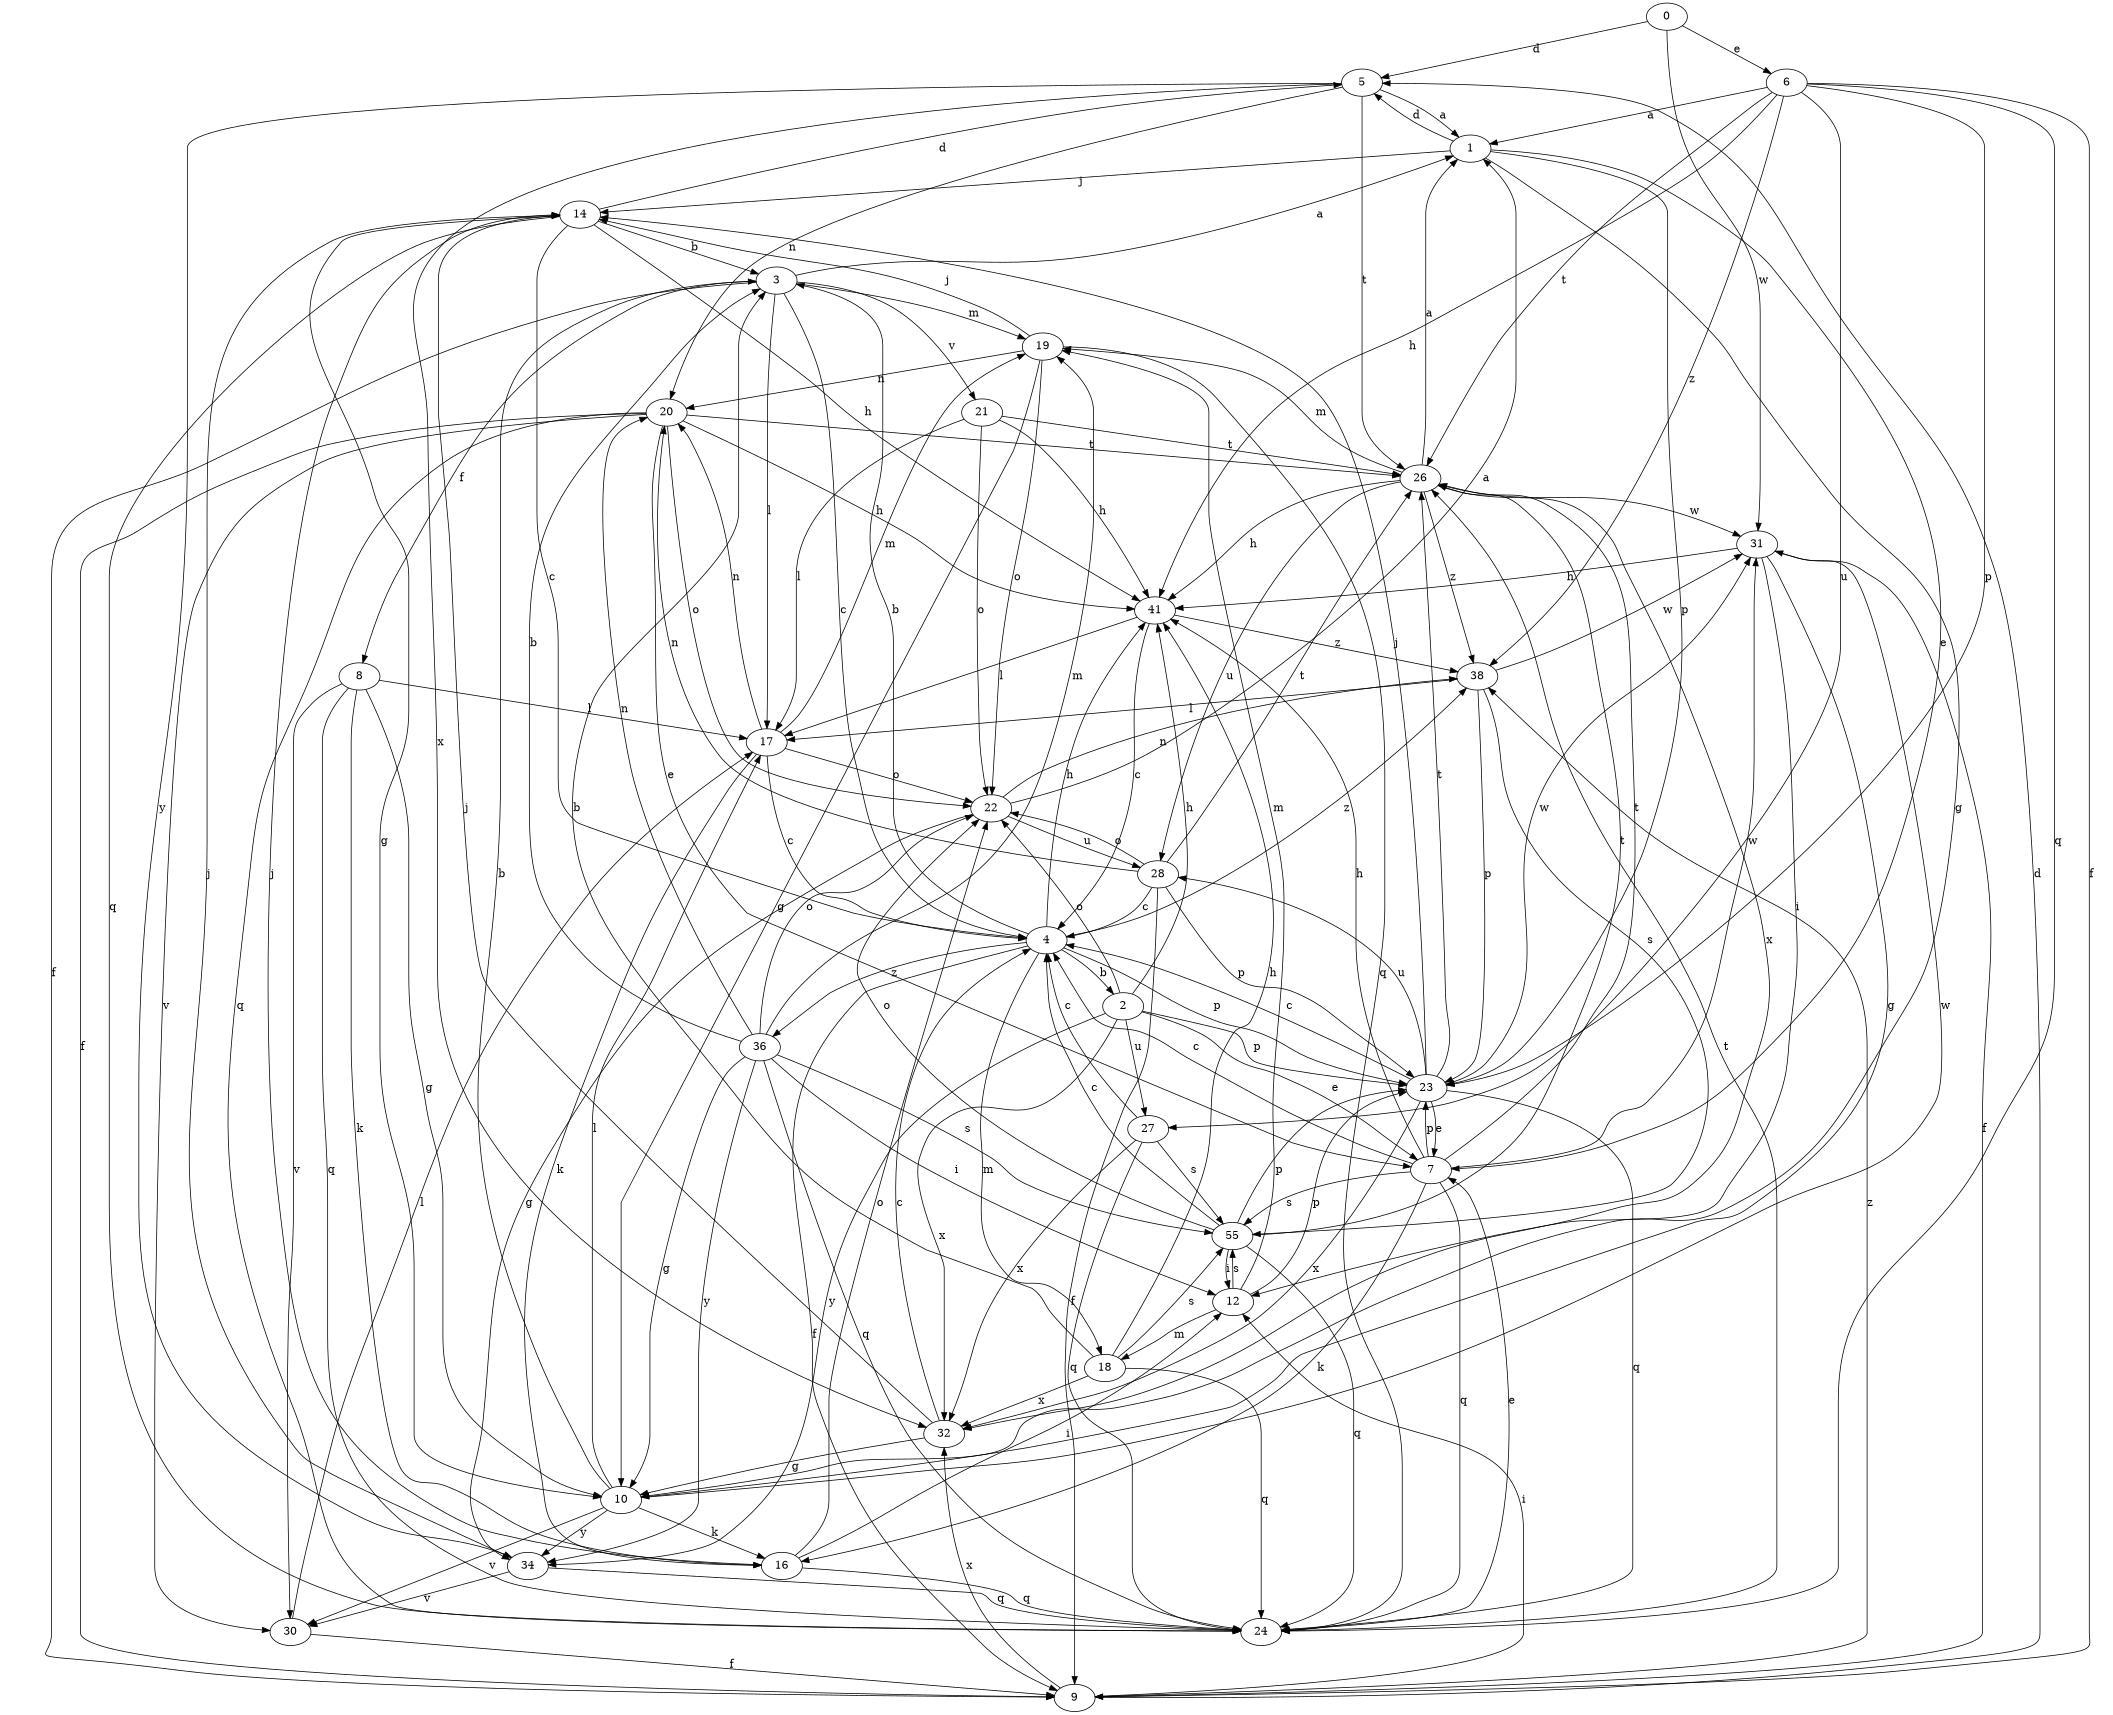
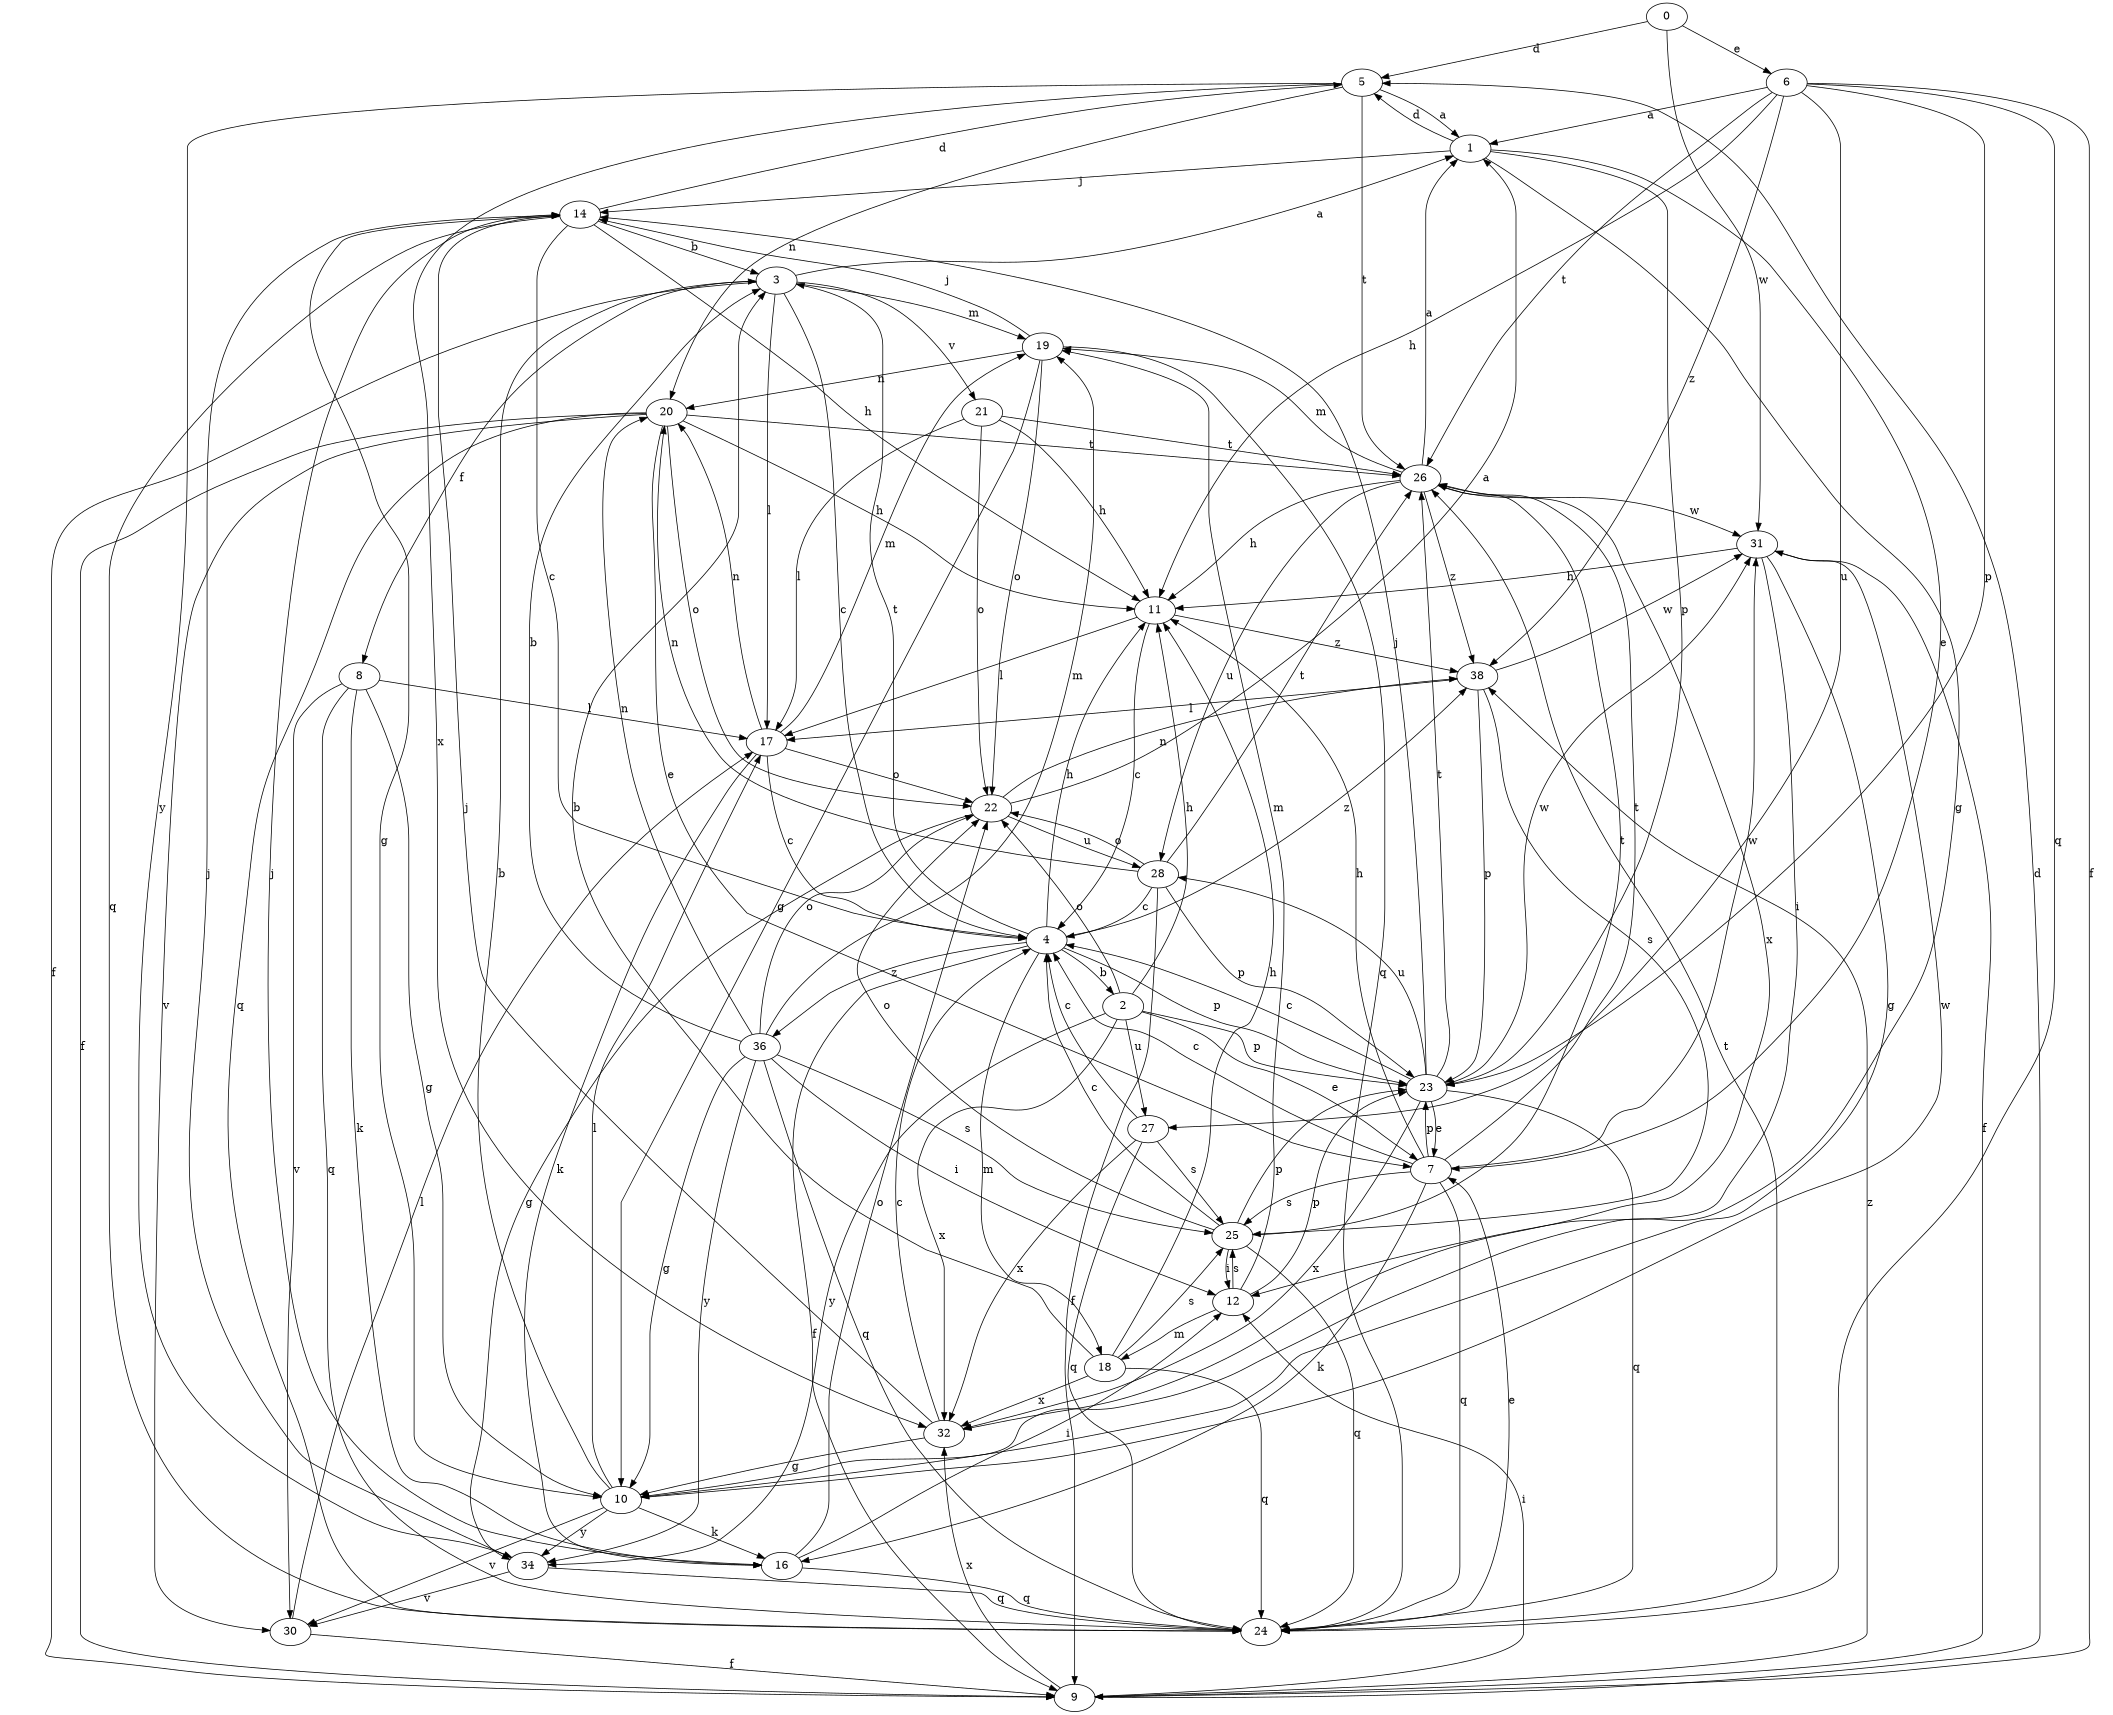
edge "4" -> "3": label "b" -> "t"
node "41": label "41" -> "11"
node "55": label "55" -> "25"
